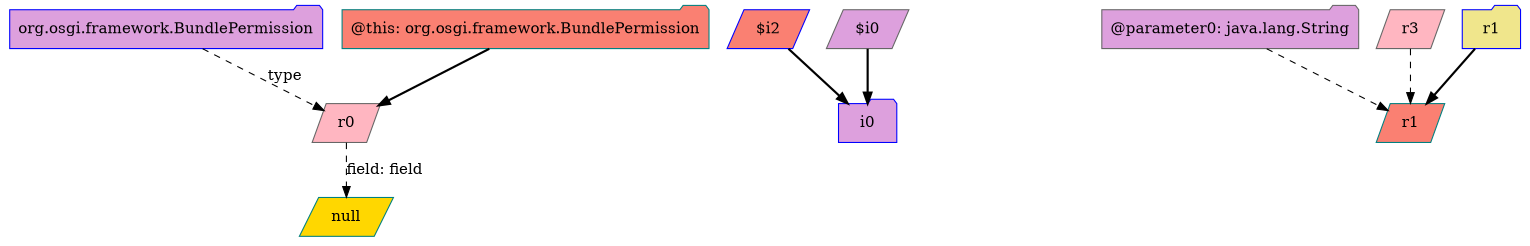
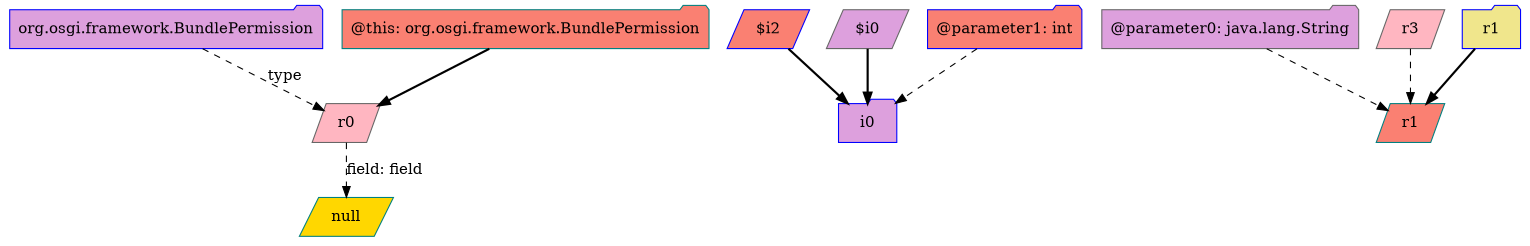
node "@parameter1: int": added
